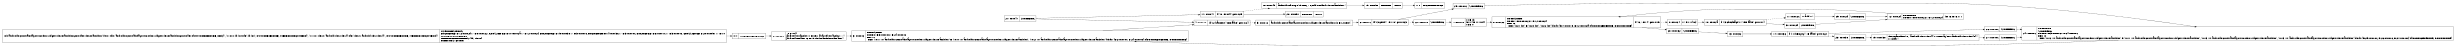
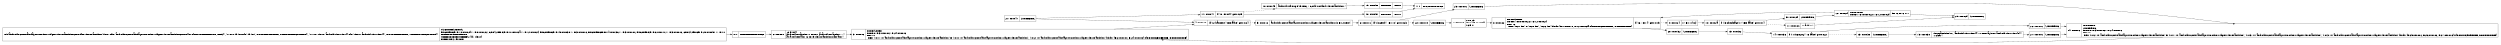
edge "20: 0x0051" -> "1: ?": added
edge "29: 0x002f" -> "12: 0x002f": reversed
